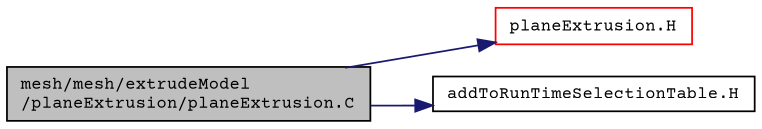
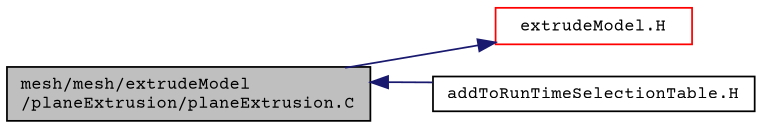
node "planeExtrusion.H": label "planeExtrusion.H" -> "extrudeModel.H"
edge "mesh/mesh/extrudeModel /planeExtrusion/planeExtrusion.C" -> "addToRunTimeSelectionTable.H": reversed
